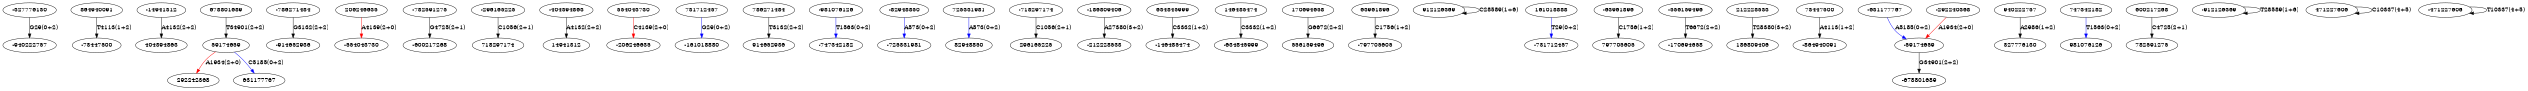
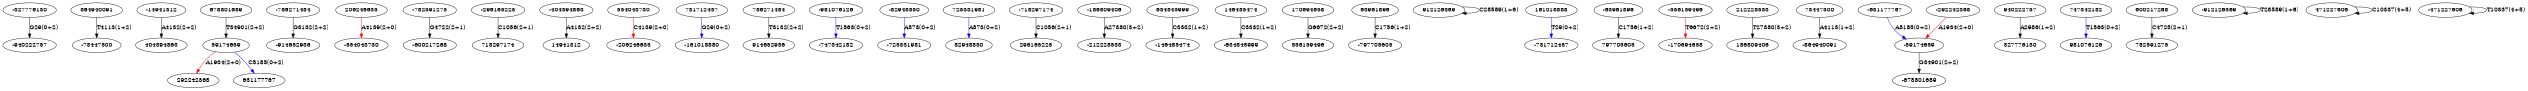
node "-292240368": label "-292240368" -> "-292242368"
edge "-556159496" -> "-170694658": color black -> red
edge "-782591275" -> "-600217268": label "G4725(2+1)" -> "G4722(2+1)"
edge "212228533" -> "186809406": label "T28380(3+2)" -> "T27380(3+2)"
